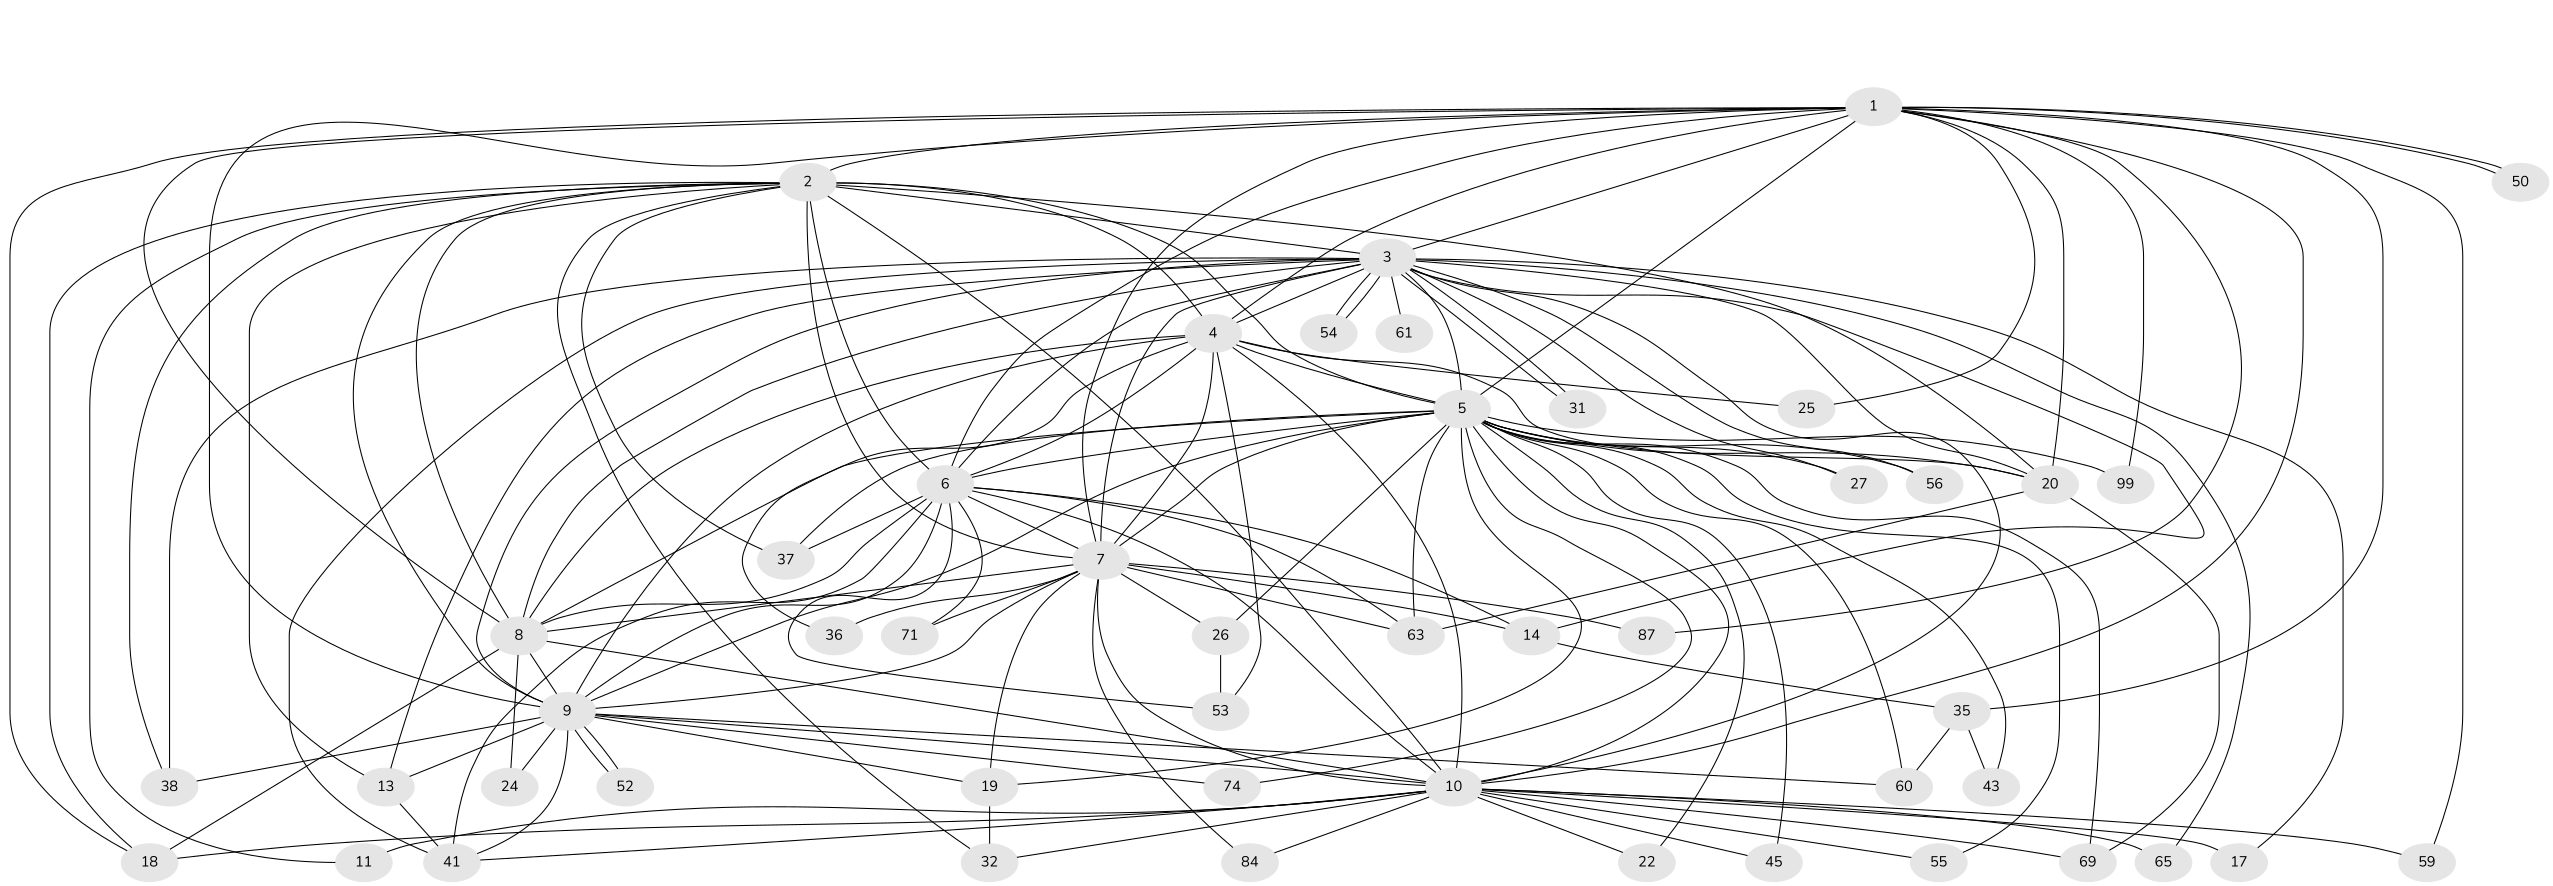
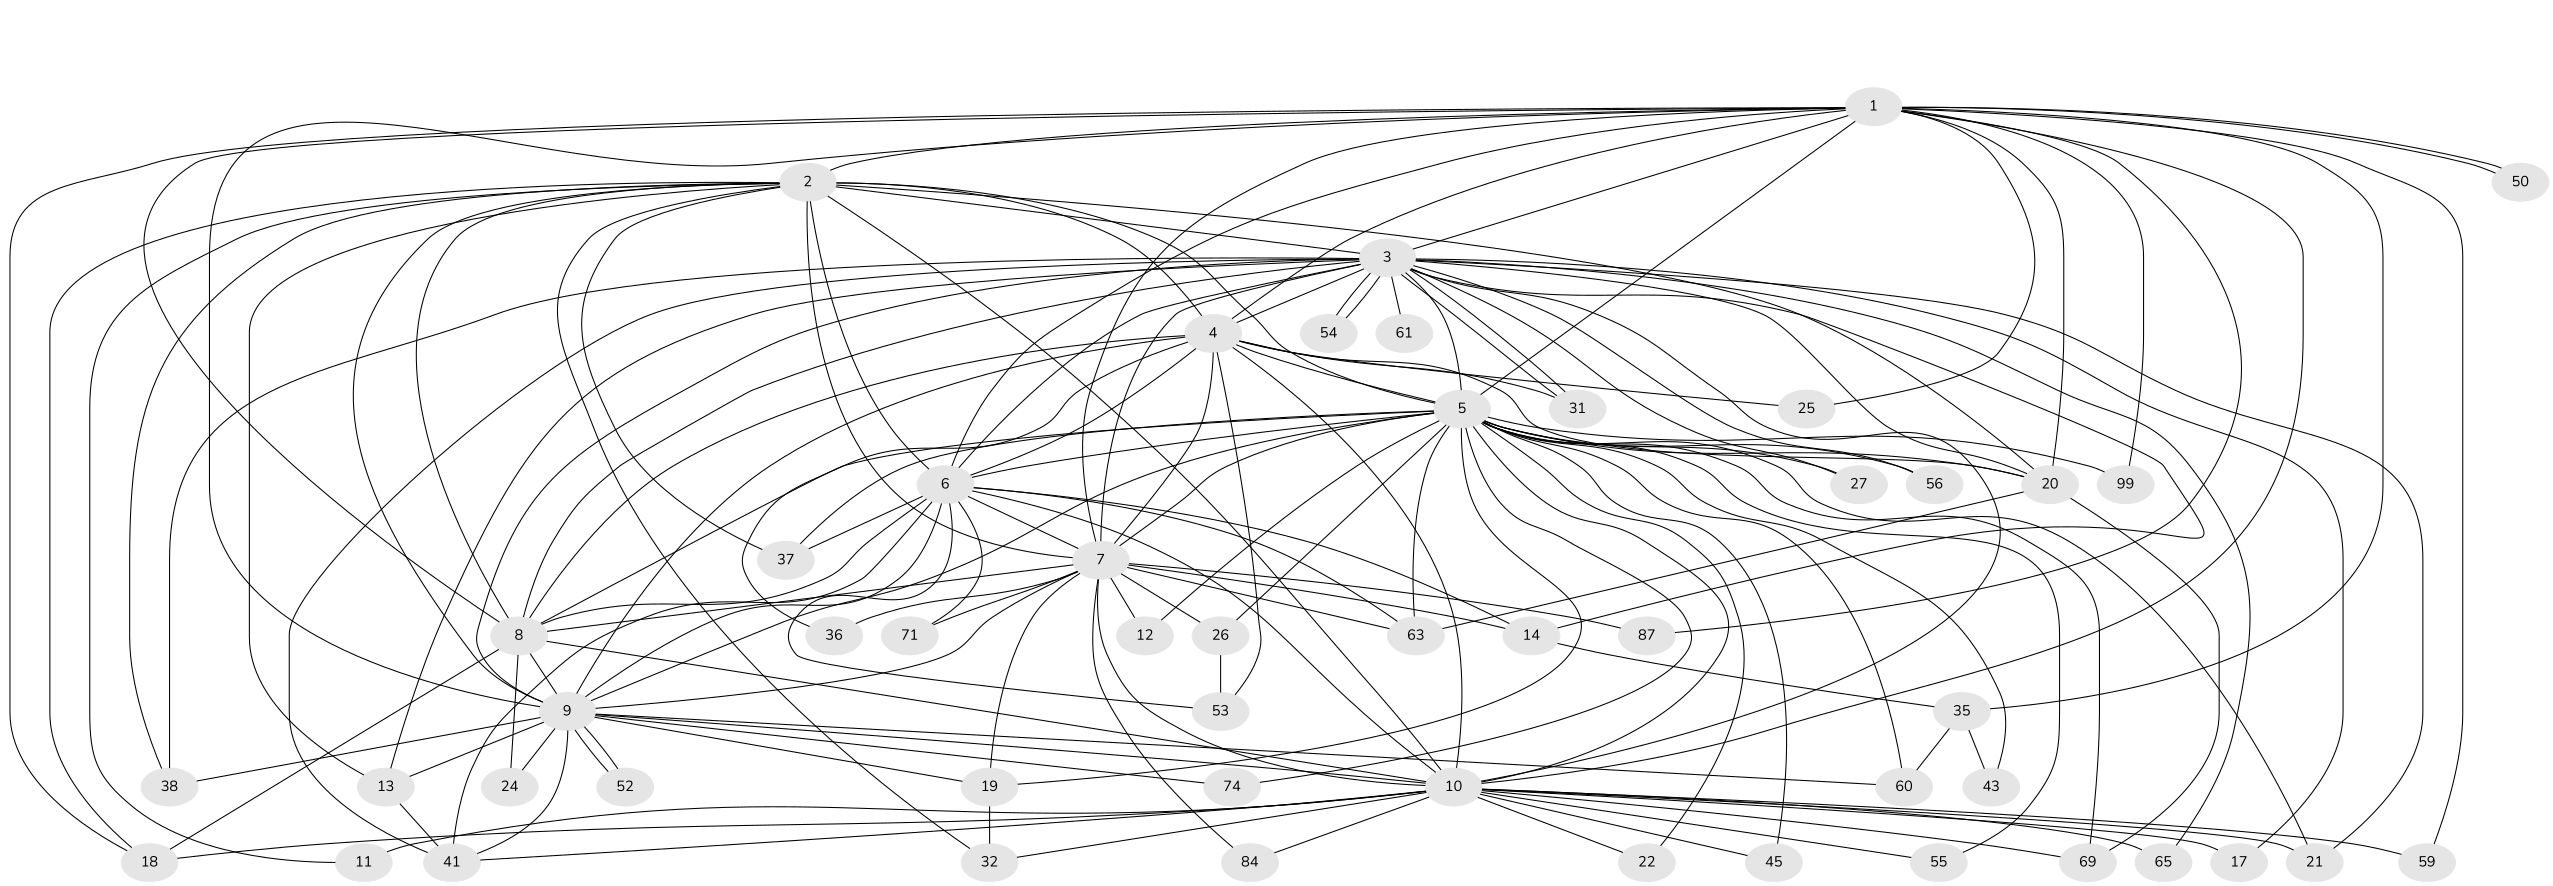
edge "4" -- "31": added
node "12": added
node "21": added
